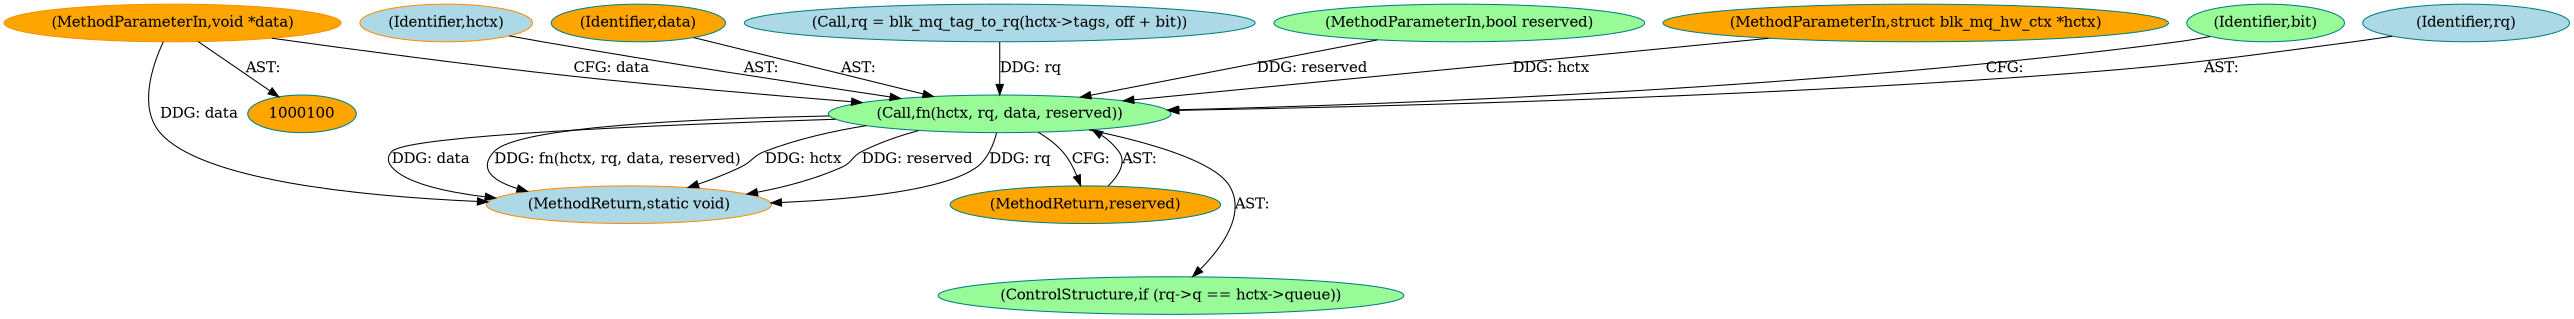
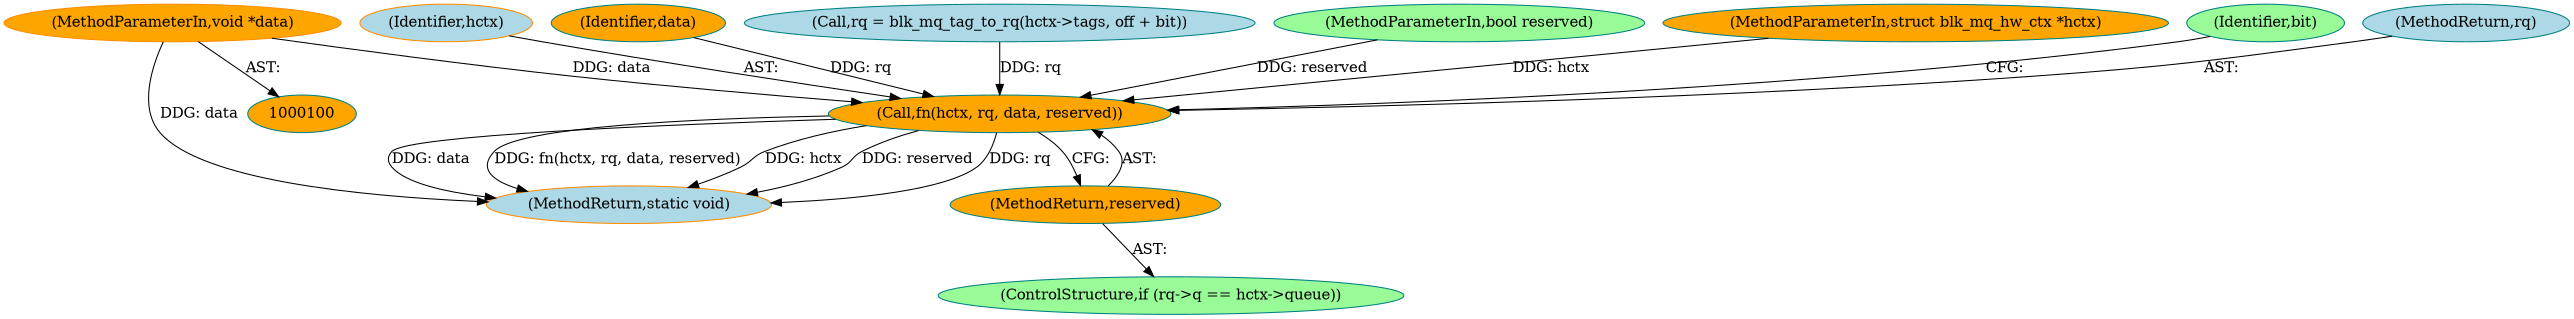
node "(Identifier,rq)": label "(Identifier,rq)" -> "(MethodReturn,rq)"
edge "(MethodParameterIn,void *data)" -> "(Call,fn(hctx, rq, data, reserved))": label "CFG: data" -> "DDG: data"
edge "(Identifier,data)" -> "(Call,fn(hctx, rq, data, reserved))": label "AST: " -> "DDG: rq"
node "(Call,fn(hctx, rq, data, reserved))": fillcolor palegreen -> orange
edge "(Call,fn(hctx, rq, data, reserved))" -> "(ControlStructure,if (rq->q == hctx->queue))": now "(MethodReturn,reserved)" -> "(ControlStructure,if (rq->q == hctx->queue))"
